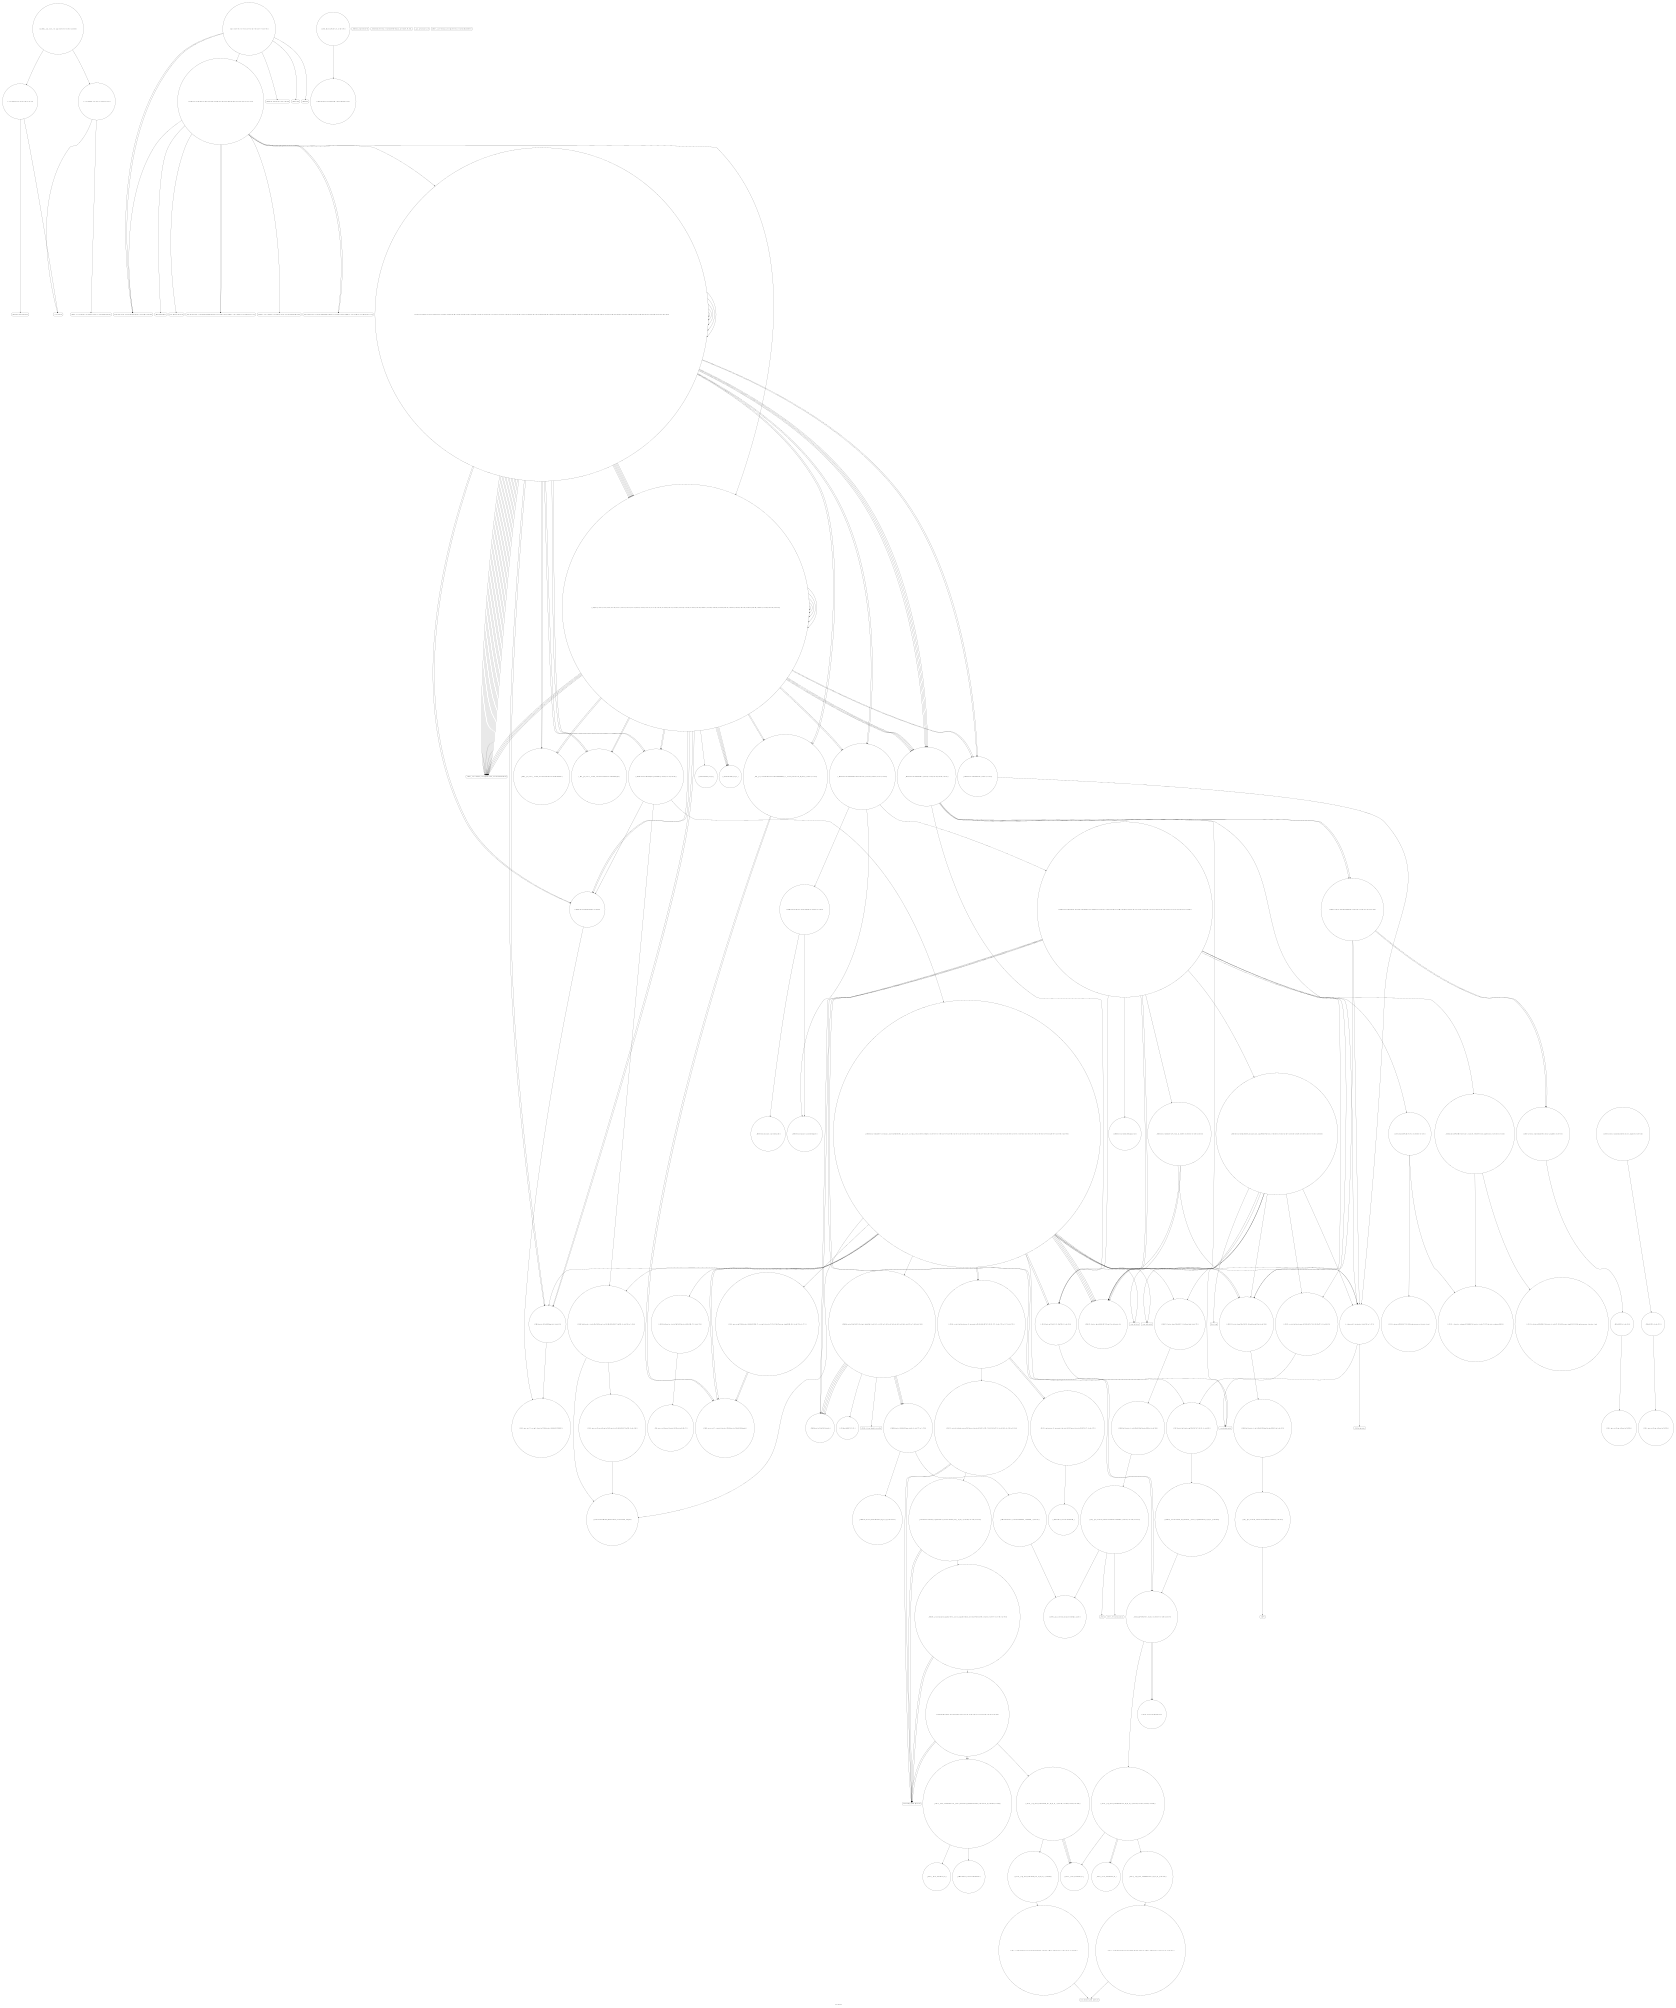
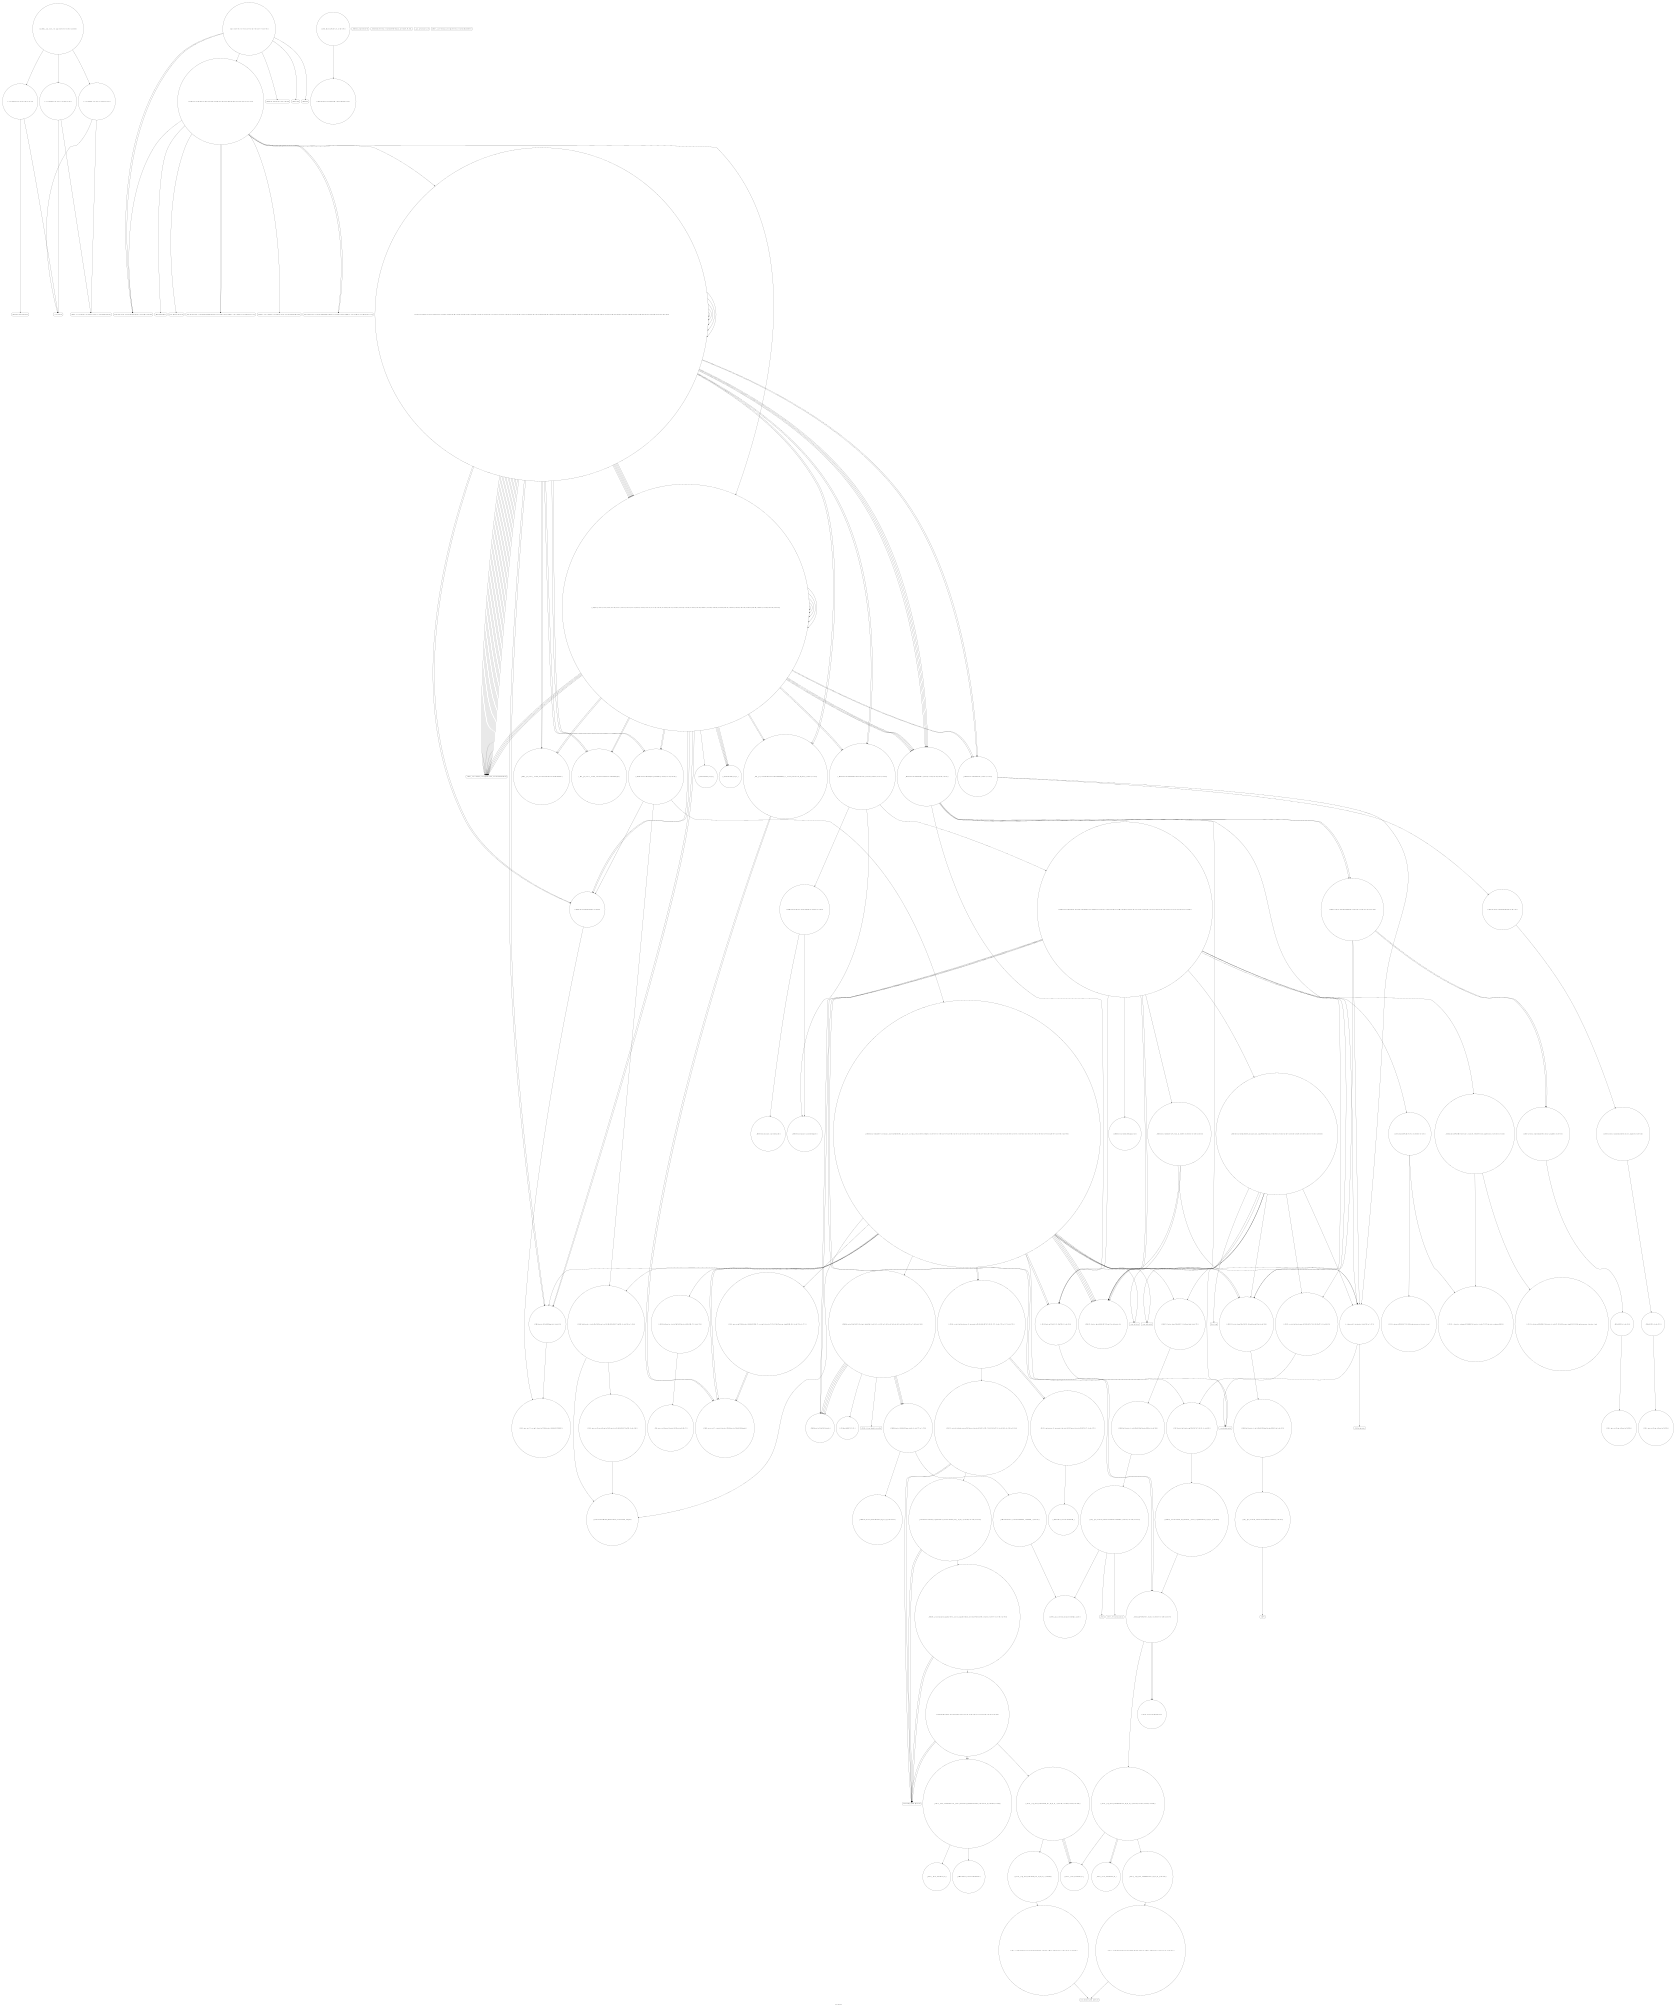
node "{__cxx_global_var_init.1|{<s0>3|<s1>4}}": added
node "{_ZNSt12_Vector_baseIiSaIiEEC2Ev|{<s0>119}}": added
